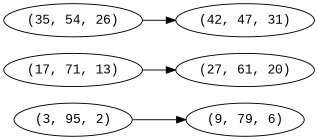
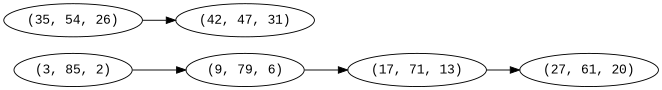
edge "(9, 79, 6)" -> "(17, 71, 13)": added
node "(3, 95, 2)": label "(3, 95, 2)" -> "(3, 85, 2)"
